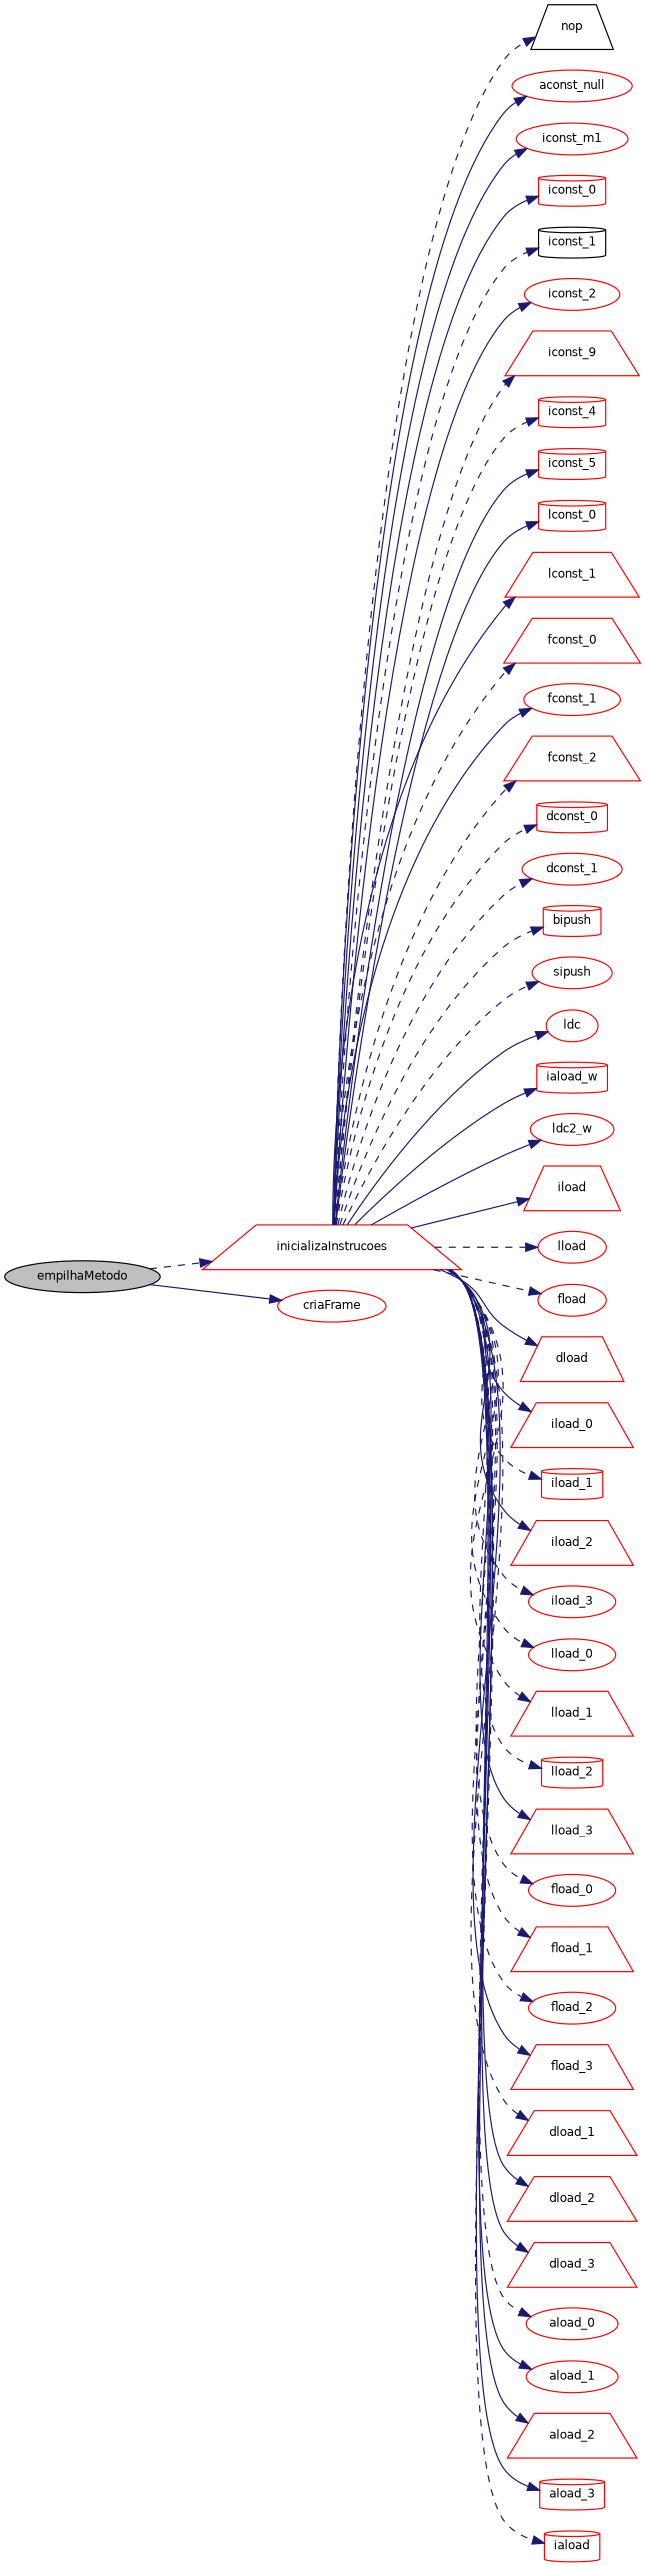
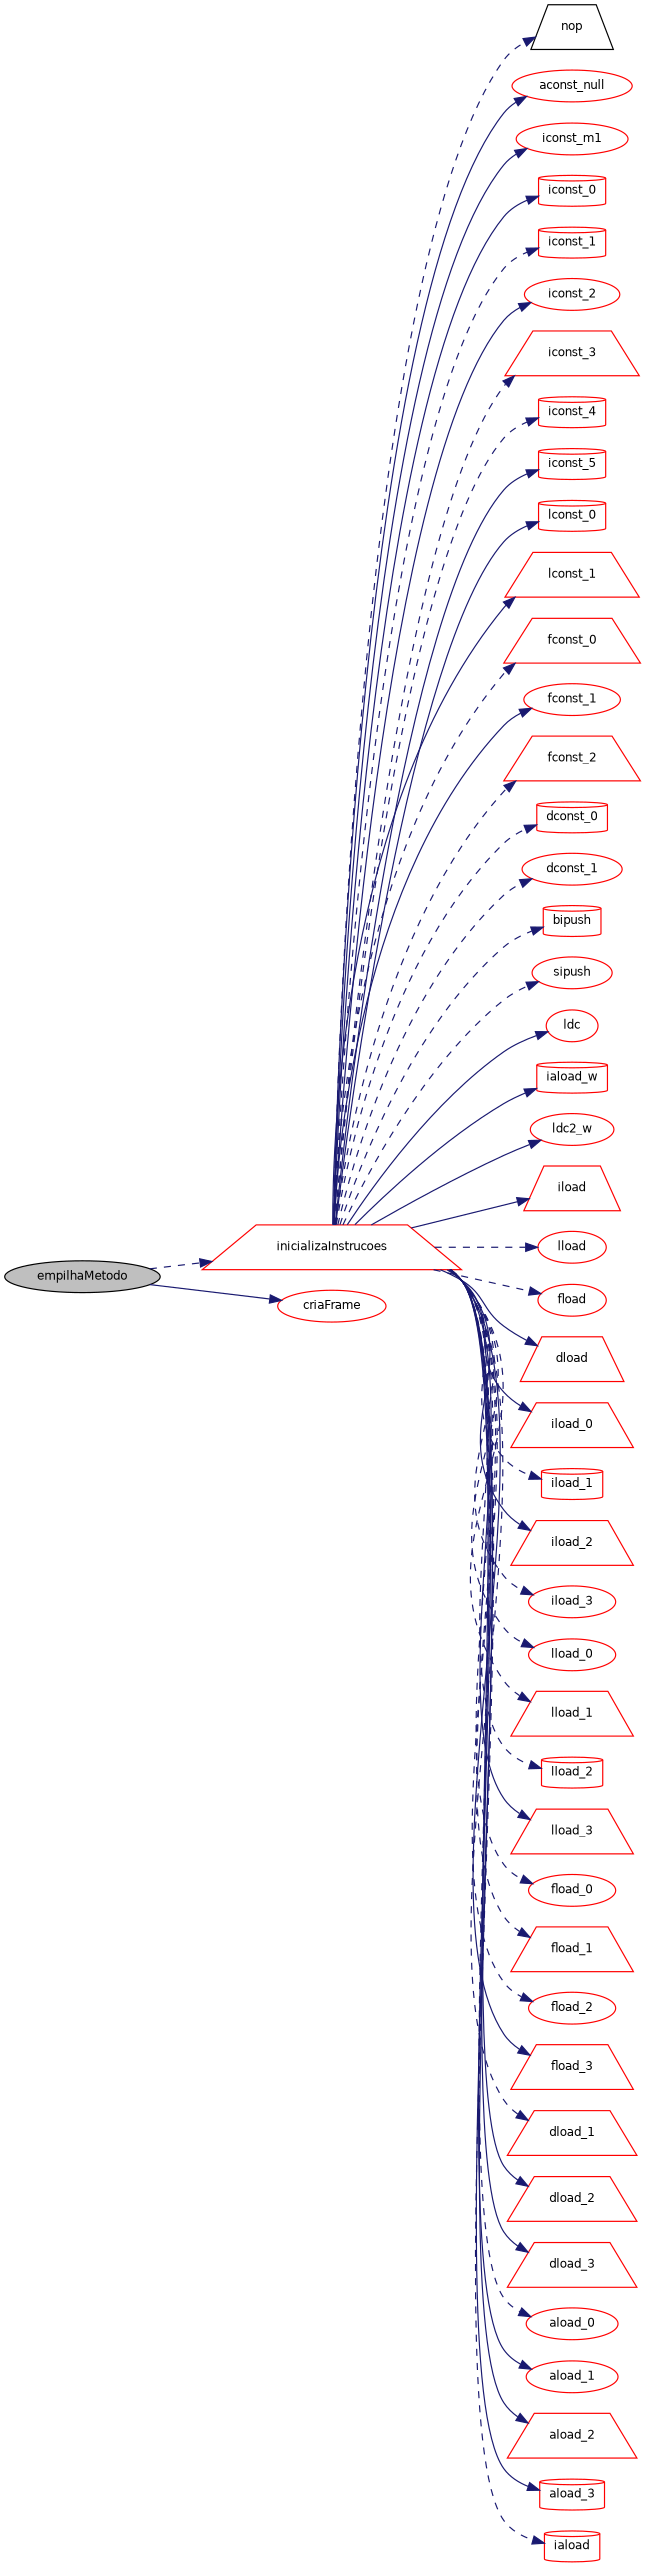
node "iconst_1": color black -> red
node "iconst_9": label "iconst_9" -> "iconst_3"
